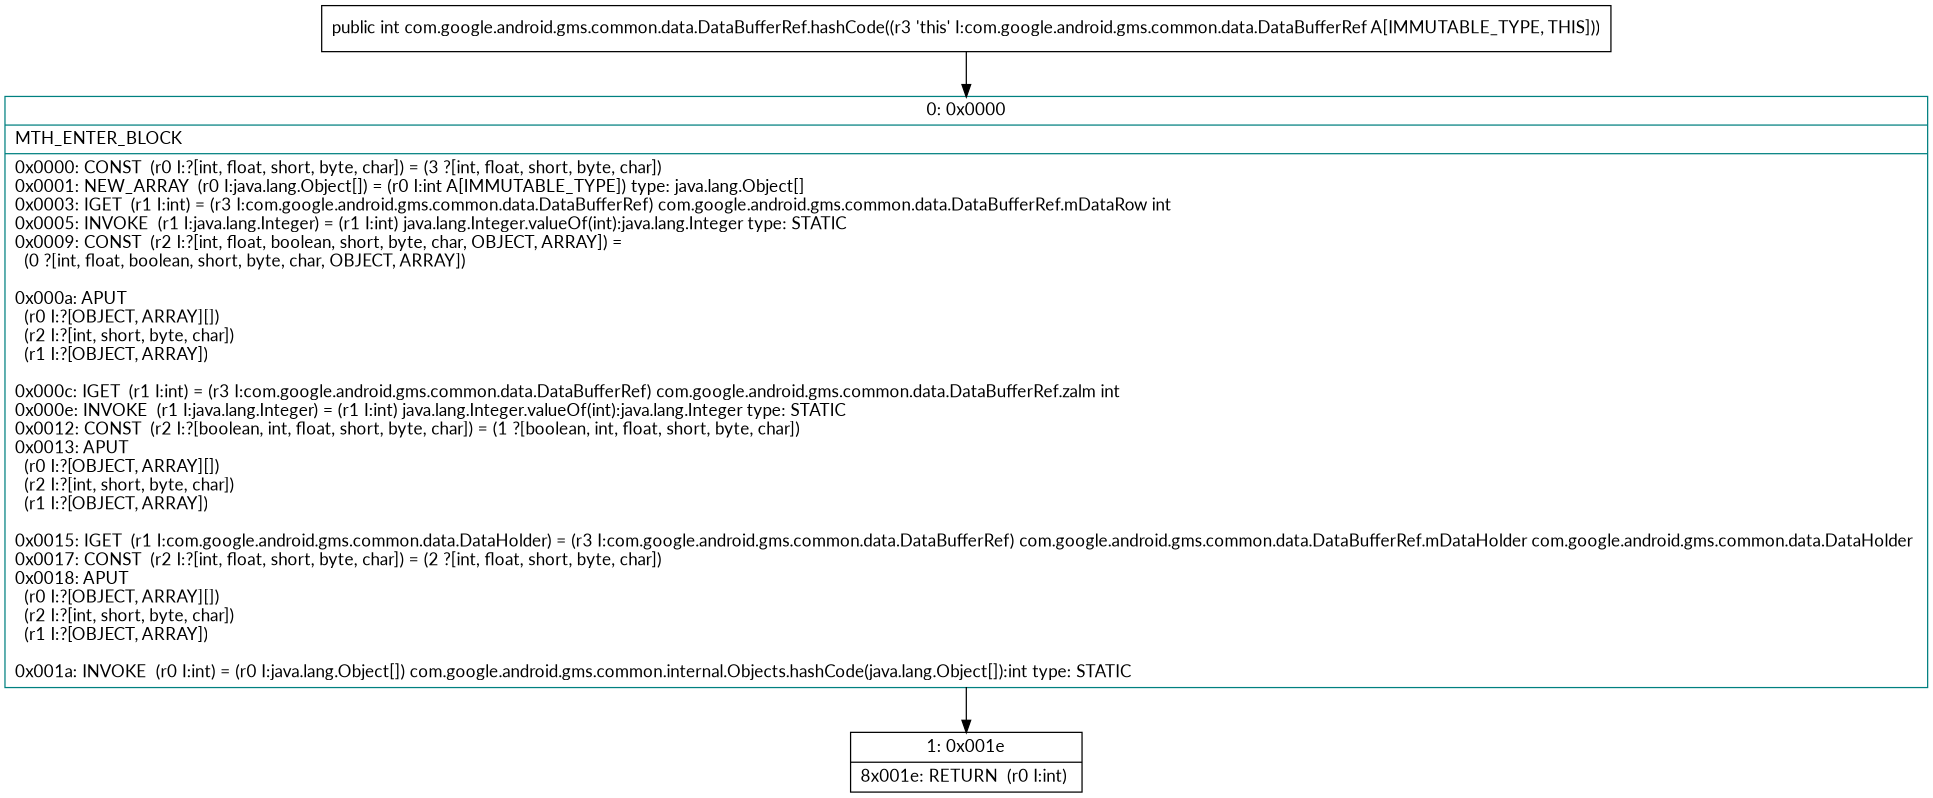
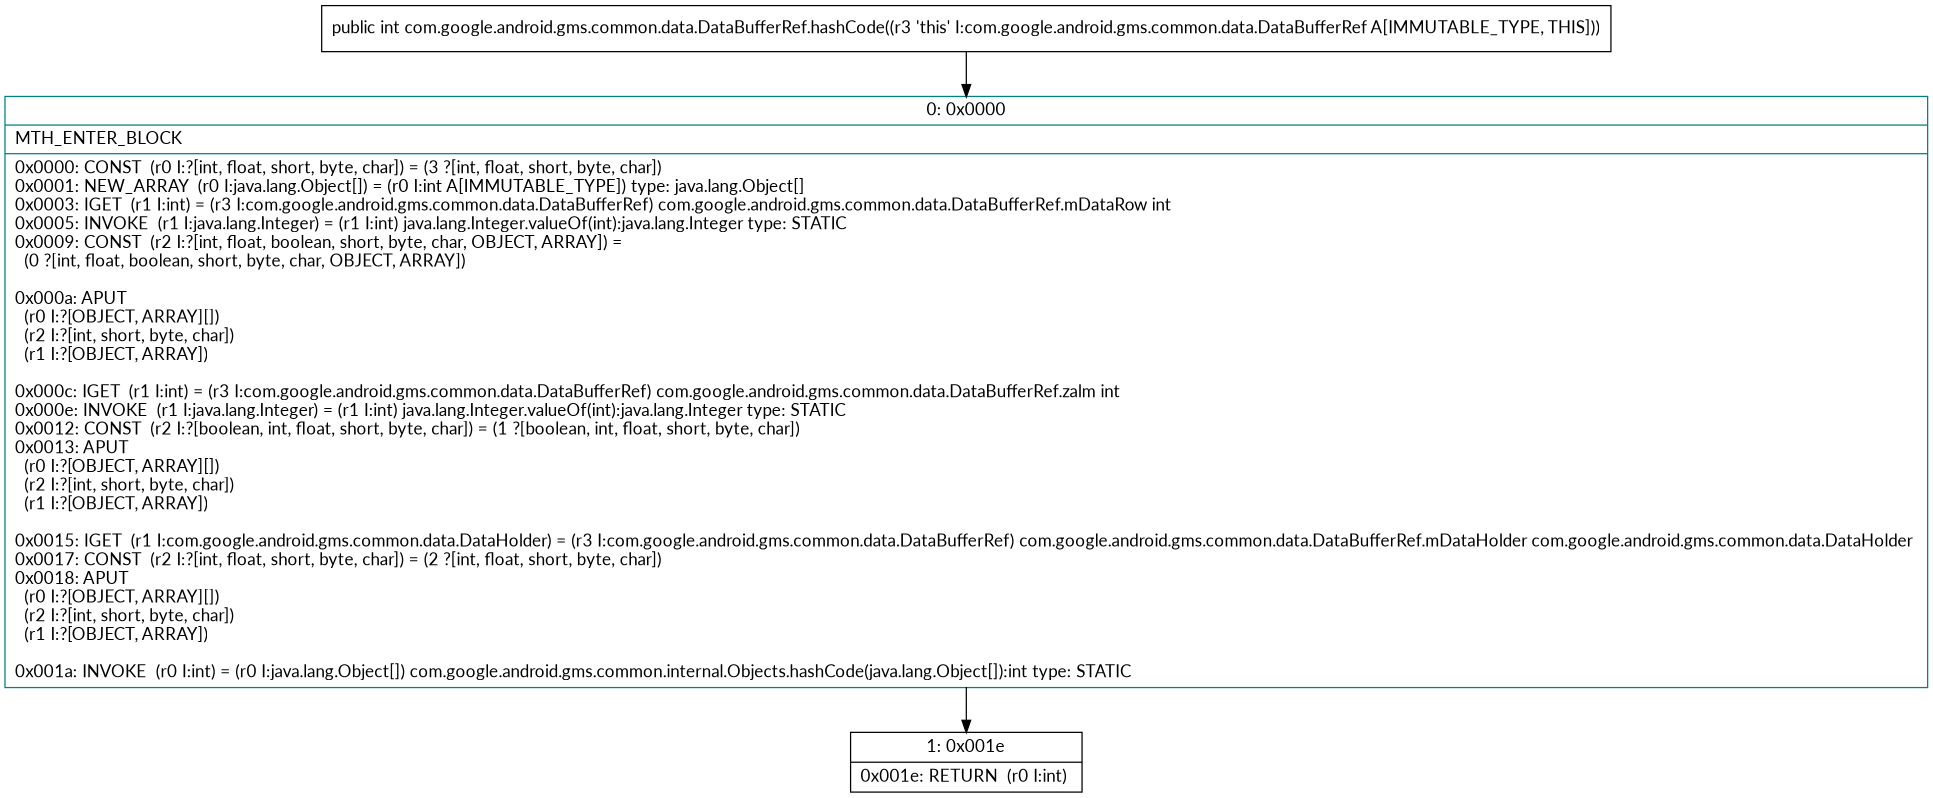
node "1: 0x001e": text "8x001e: RETURN  (r0 I:int)" -> "0x001e: RETURN  (r0 I:int)"
